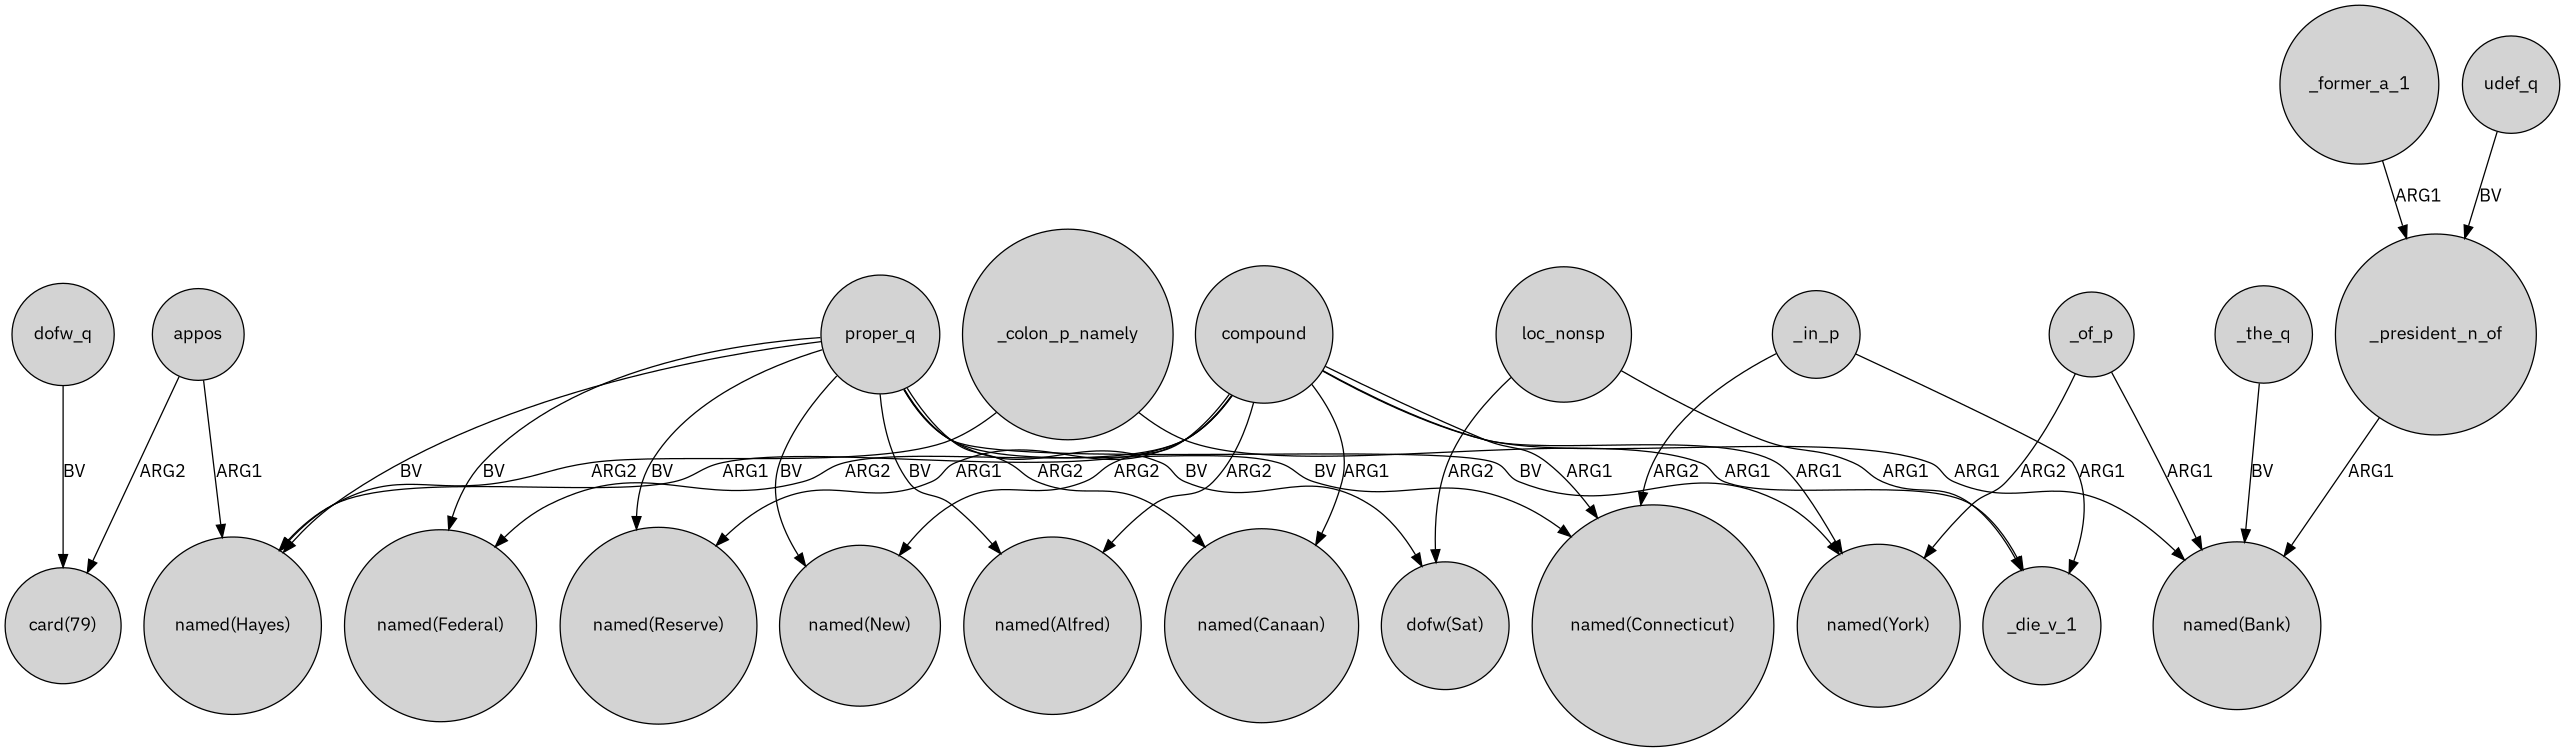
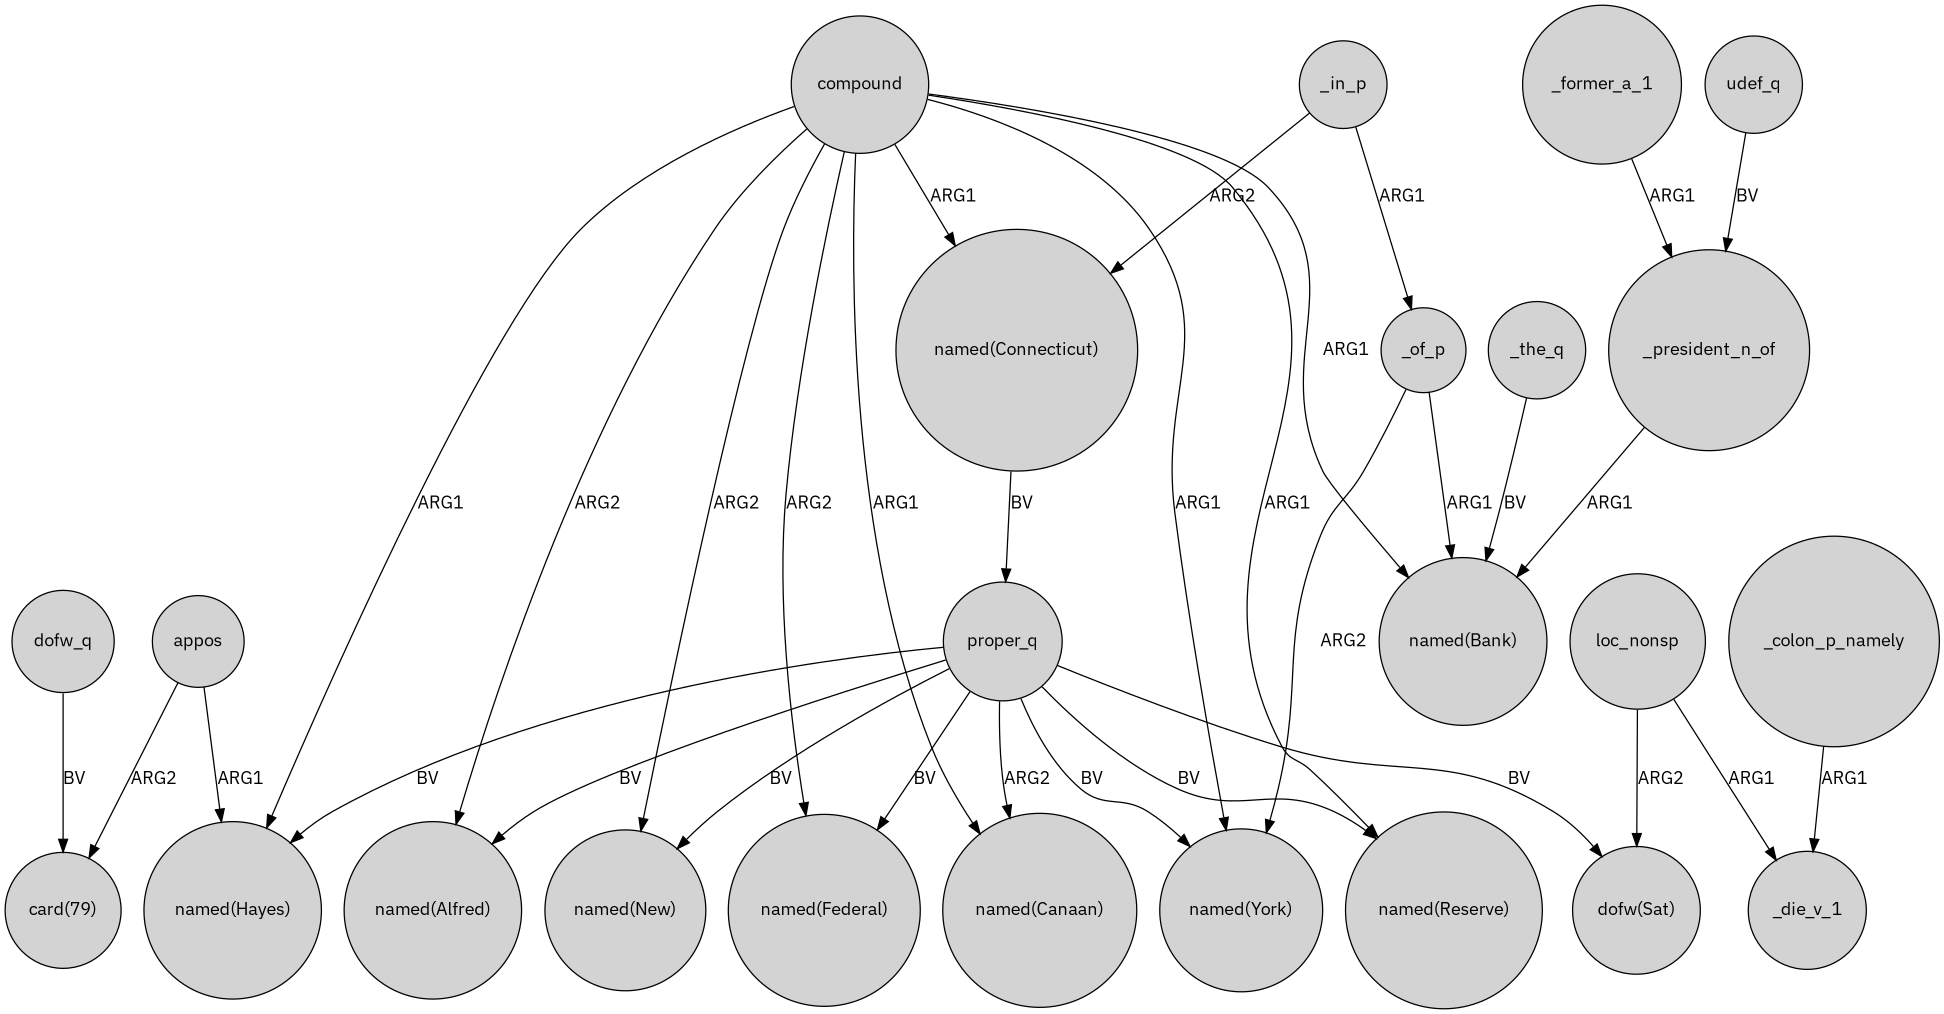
edge "_in_p" -> "_die_v_1": now "_in_p" -> "_of_p"
edge "_colon_p_namely" -> "named(Hayes)": removed, label "ARG2"
edge "proper_q" -> "named(Connecticut)": reversed
